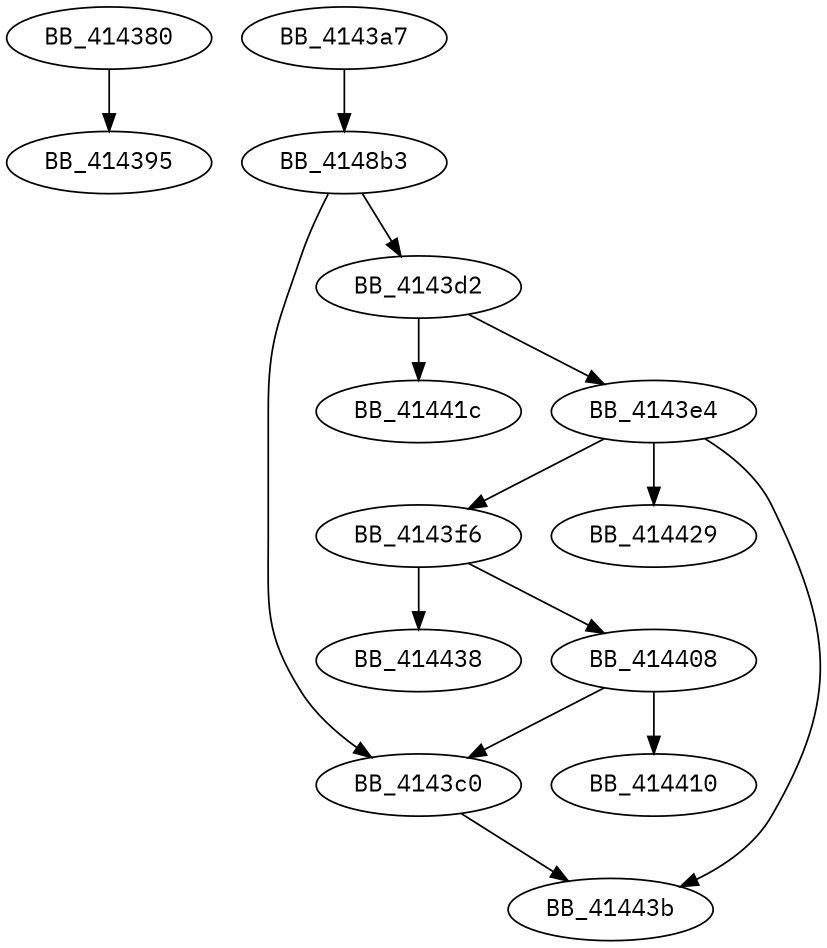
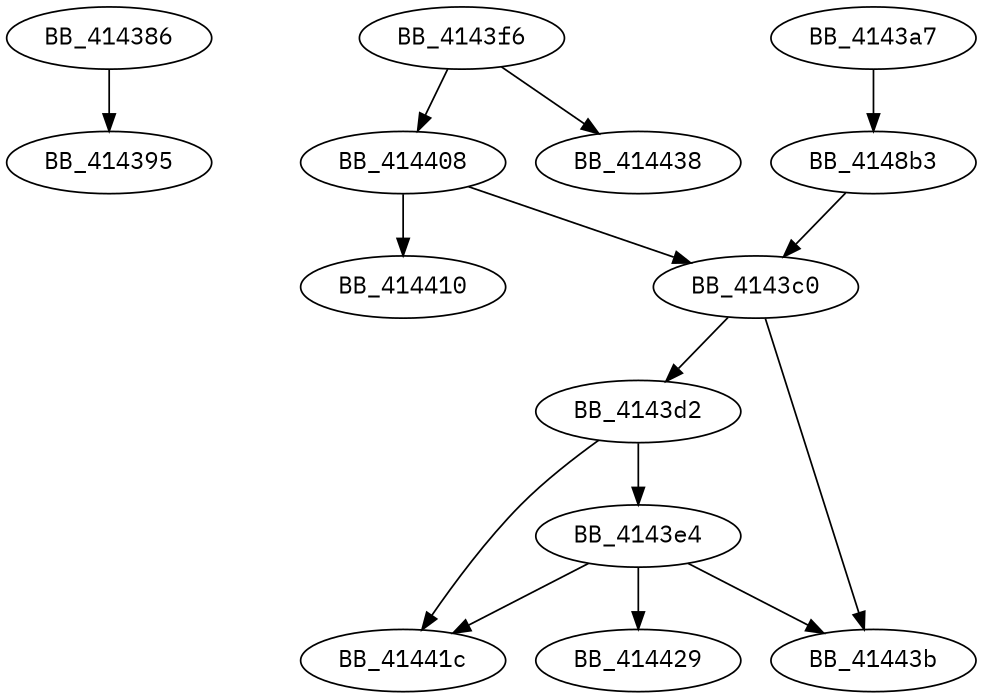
node "BB_414380": label "BB_414380" -> "BB_414386"
edge "BB_4148b3" -> "BB_4143d2": now "BB_4143c0" -> "BB_4143d2"
edge "BB_4143e4" -> "BB_4143f6": now "BB_4143e4" -> "BB_41441c"
